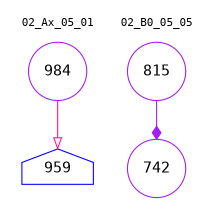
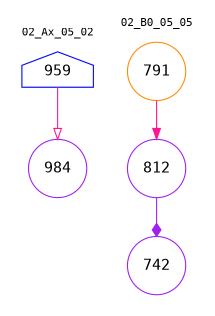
cluster "02_Ax_05_01": label "02_Ax_05_01" -> "02_Ax_05_02"
node "791": added
node "815": label "815" -> "812"
edge "984" -> "959": reversed
